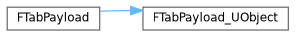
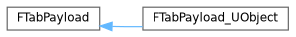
edge "FTabPayload" -> "FTabPayload_UObject": reversed
